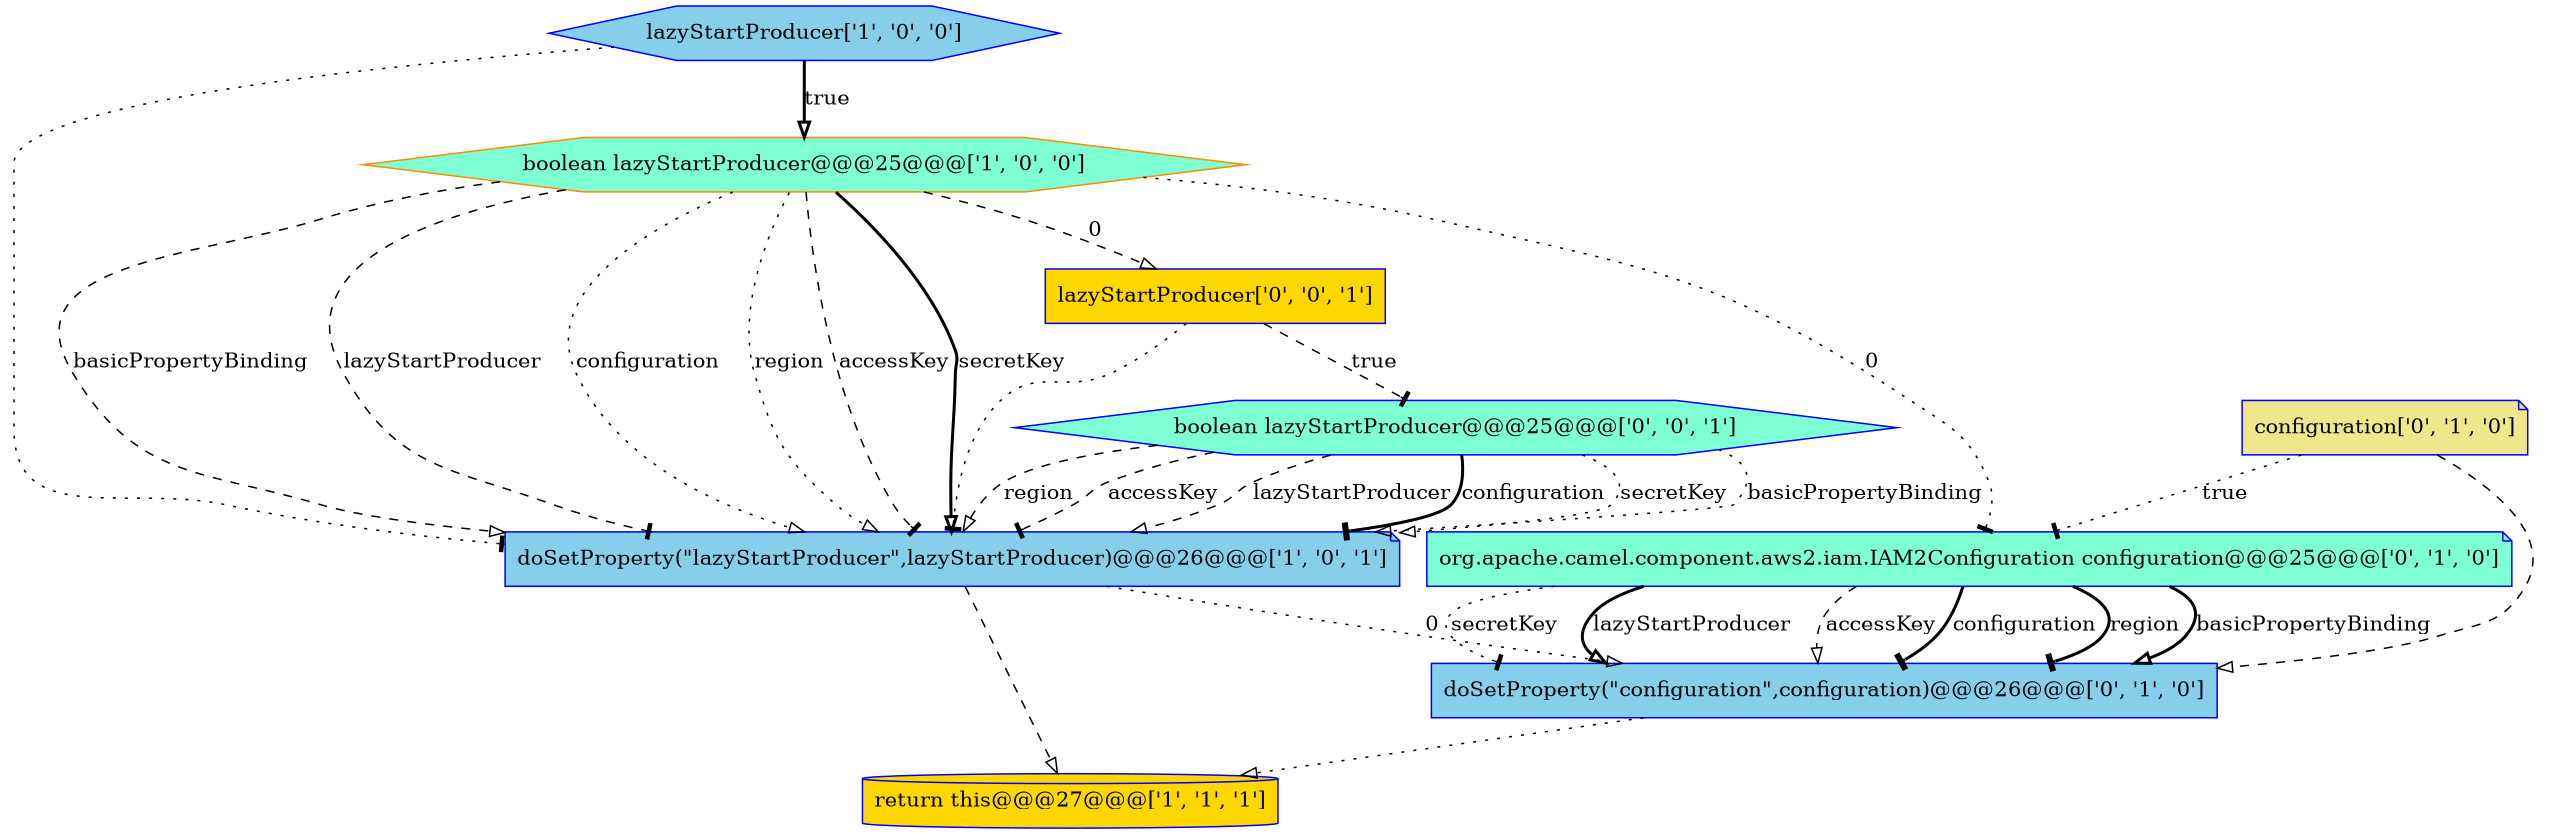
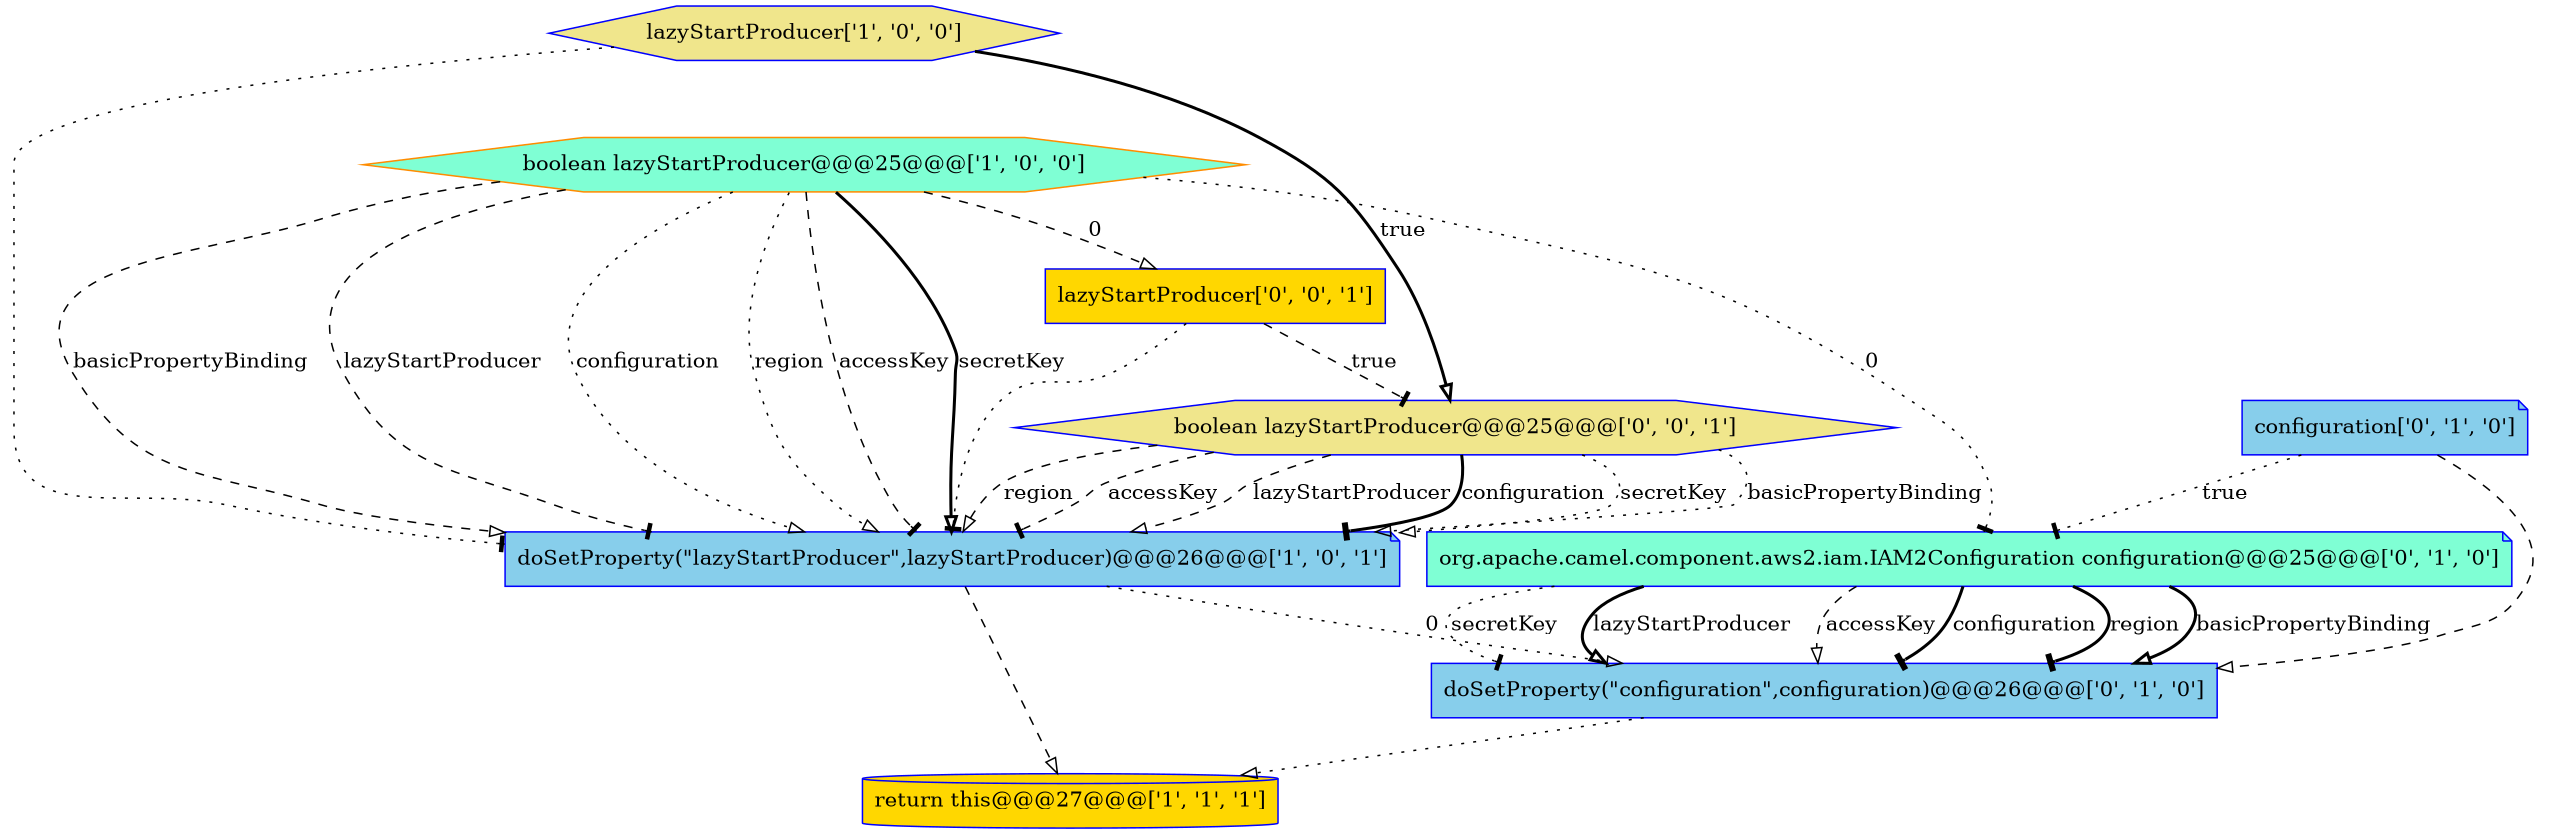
node "lazyStartProducer['1', '0', '0']": fillcolor skyblue -> khaki
edge "lazyStartProducer['1', '0', '0']" -> "boolean lazyStartProducer@@@25@@@['1', '0', '0']": now "lazyStartProducer['1', '0', '0']" -> "boolean lazyStartProducer@@@25@@@['0', '0', '1']"
node "boolean lazyStartProducer@@@25@@@['0', '0', '1']": fillcolor aquamarine -> khaki
node "configuration['0', '1', '0']": fillcolor khaki -> skyblue
